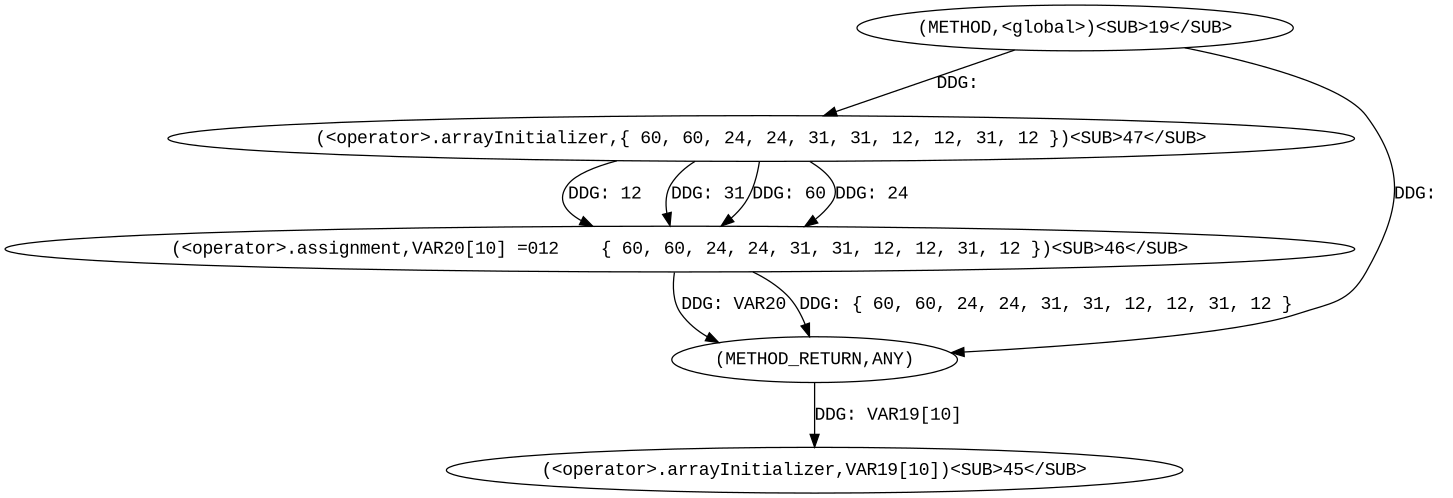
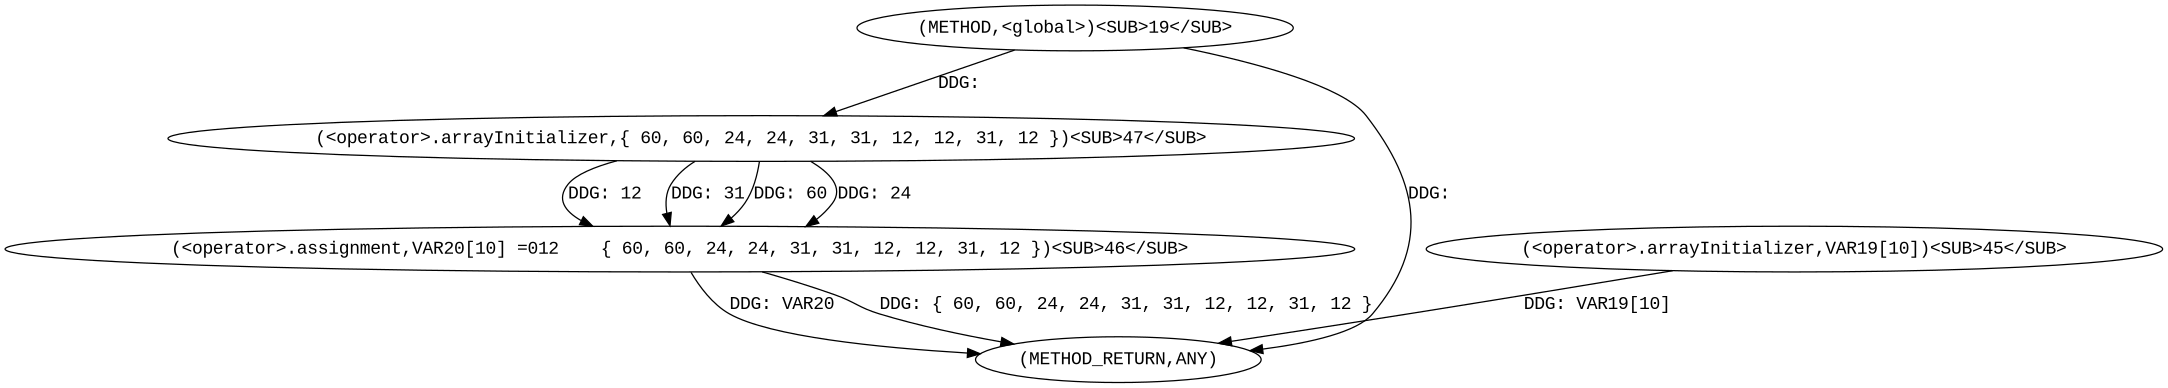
edge "(METHOD_RETURN,ANY)" -> "(<operator>.arrayInitializer,VAR19[10])<SUB>45</SUB>": reversed
